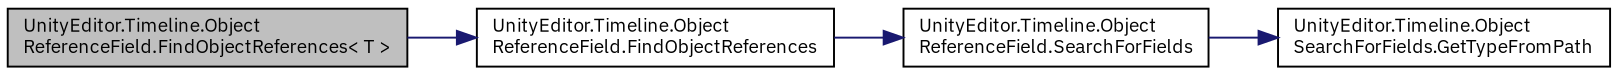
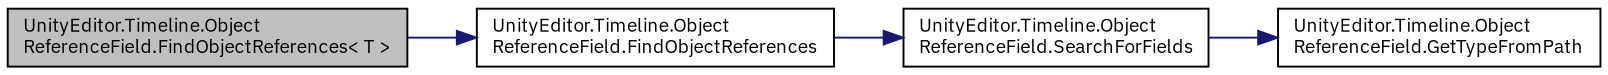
node "UnityEditor.Timeline.Object SearchForFields.GetTypeFromPath": label "UnityEditor.Timeline.Object SearchForFields.GetTypeFromPath" -> "UnityEditor.Timeline.Object ReferenceField.GetTypeFromPath"
